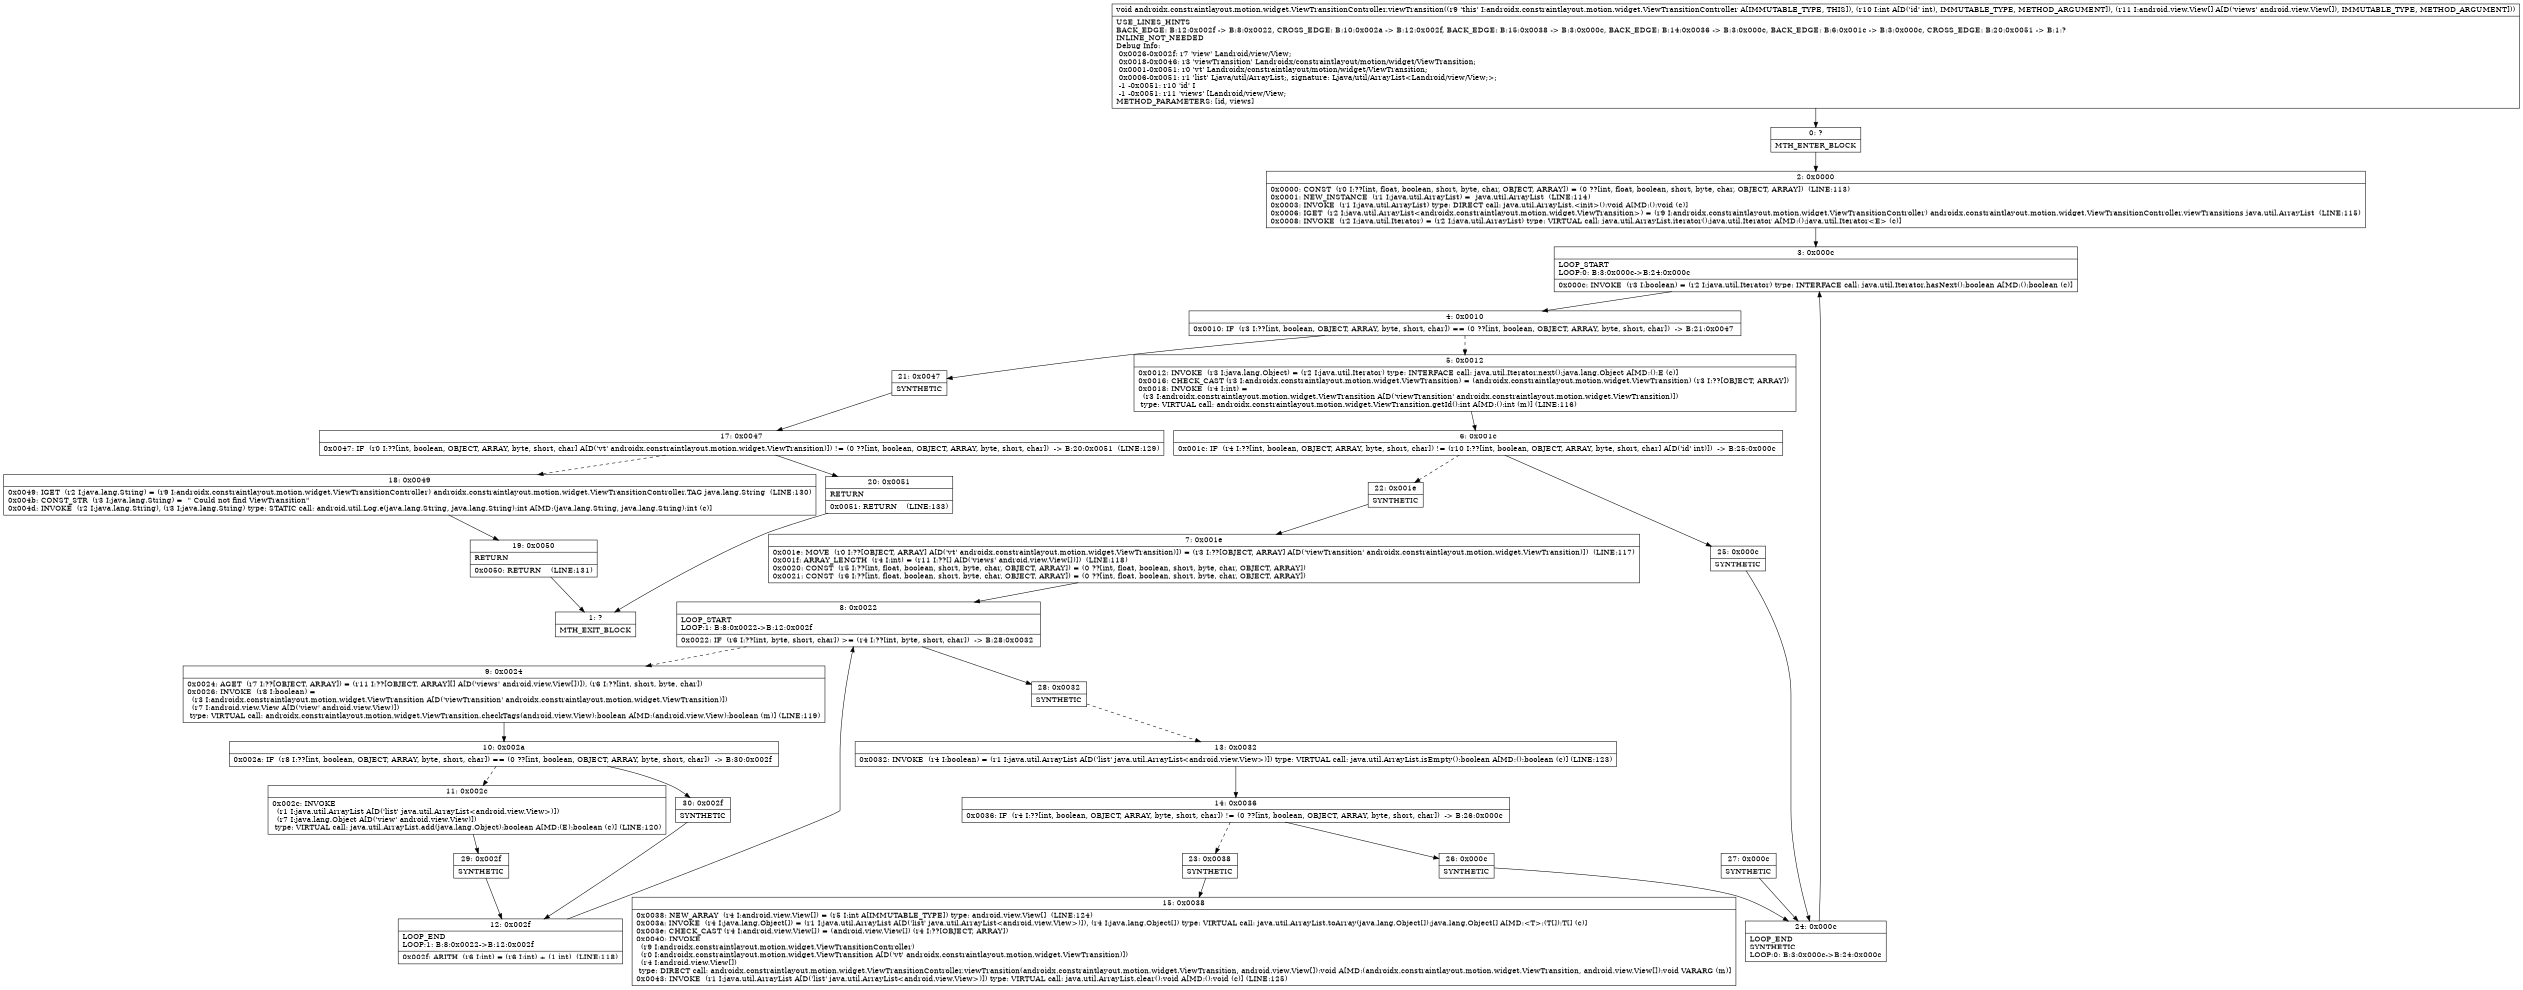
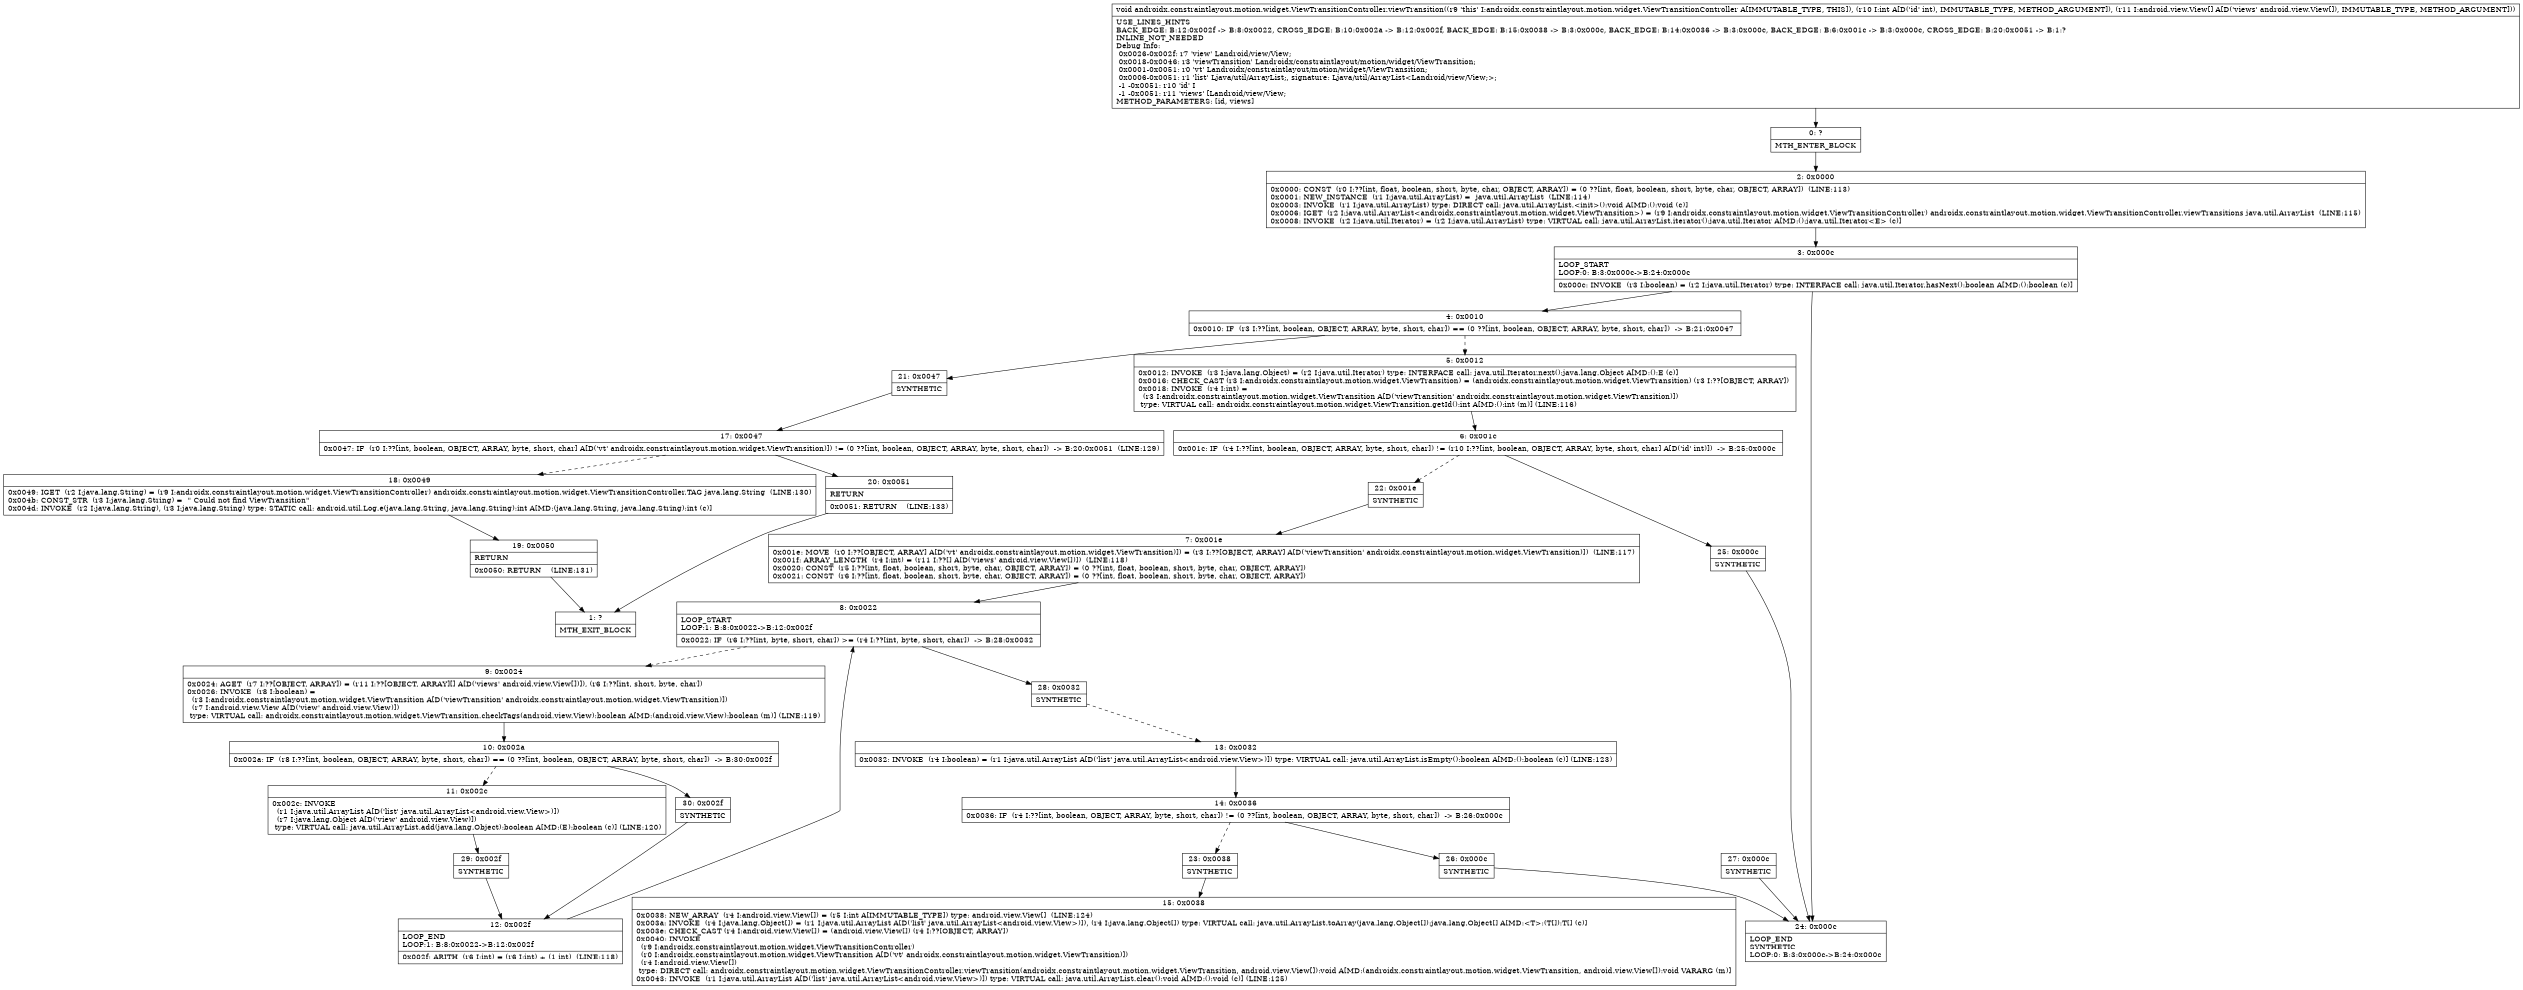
edge "24: 0x000c" -> "3: 0x000c": reversed
